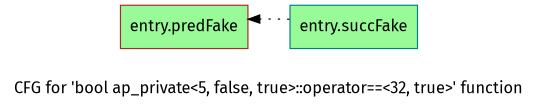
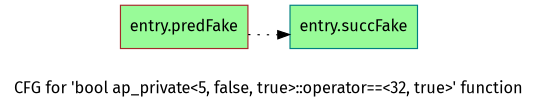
edge "entry.succFake" -> "entry.predFake": reversed
